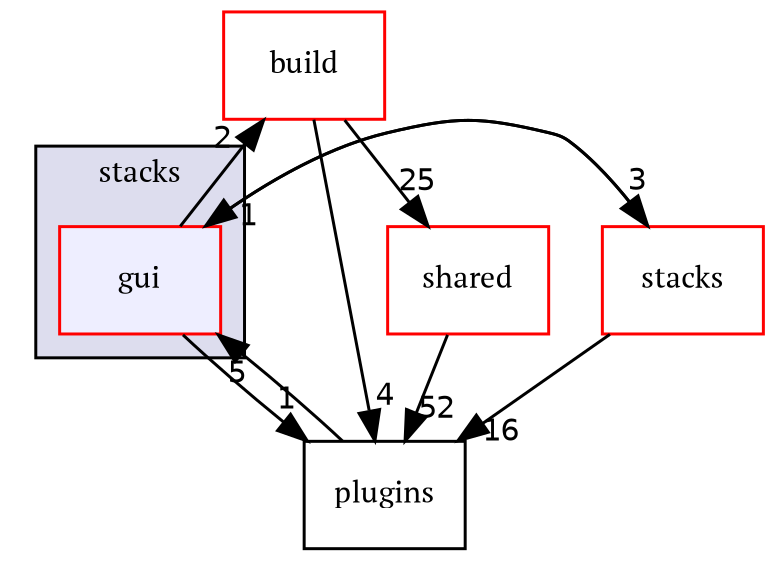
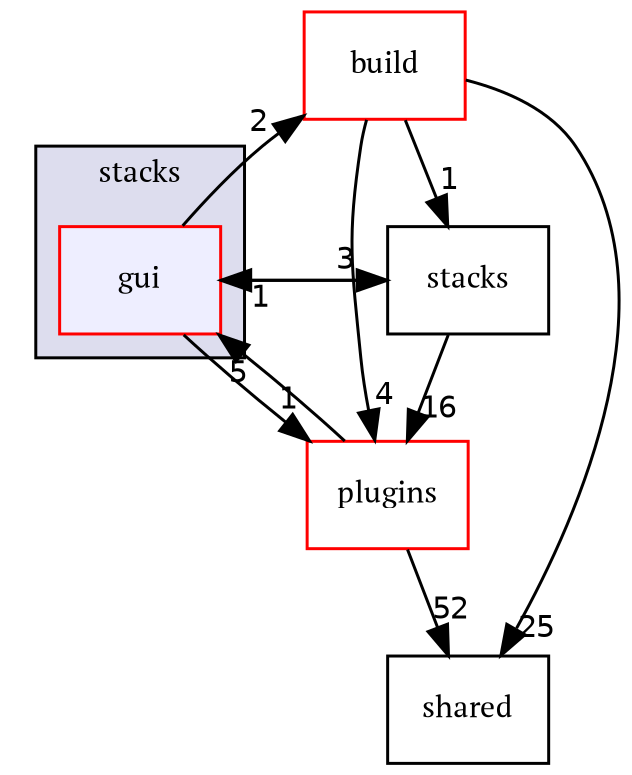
edge "build" -> "stacks": added
node "shared": color red -> black
node "stacks": color red -> black
edge "shared" -> "plugins": reversed
node "plugins": color black -> red
